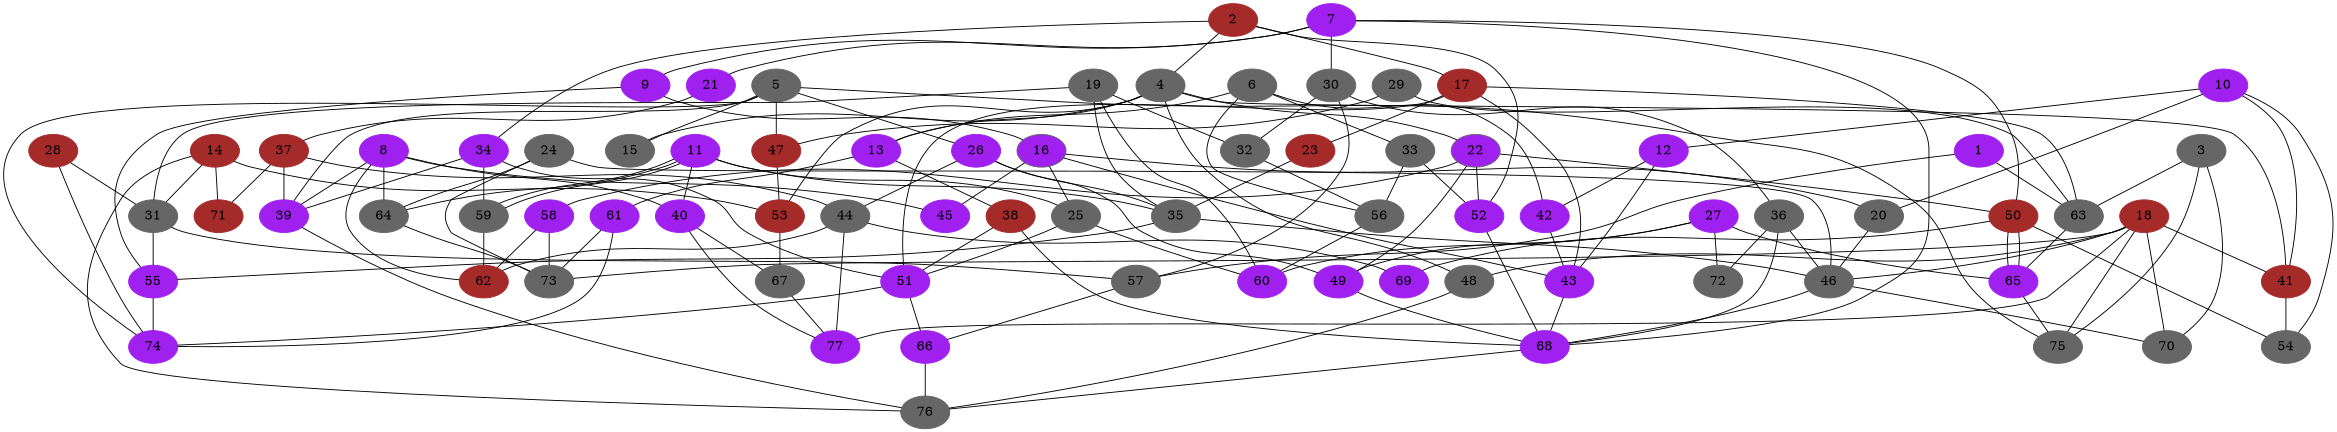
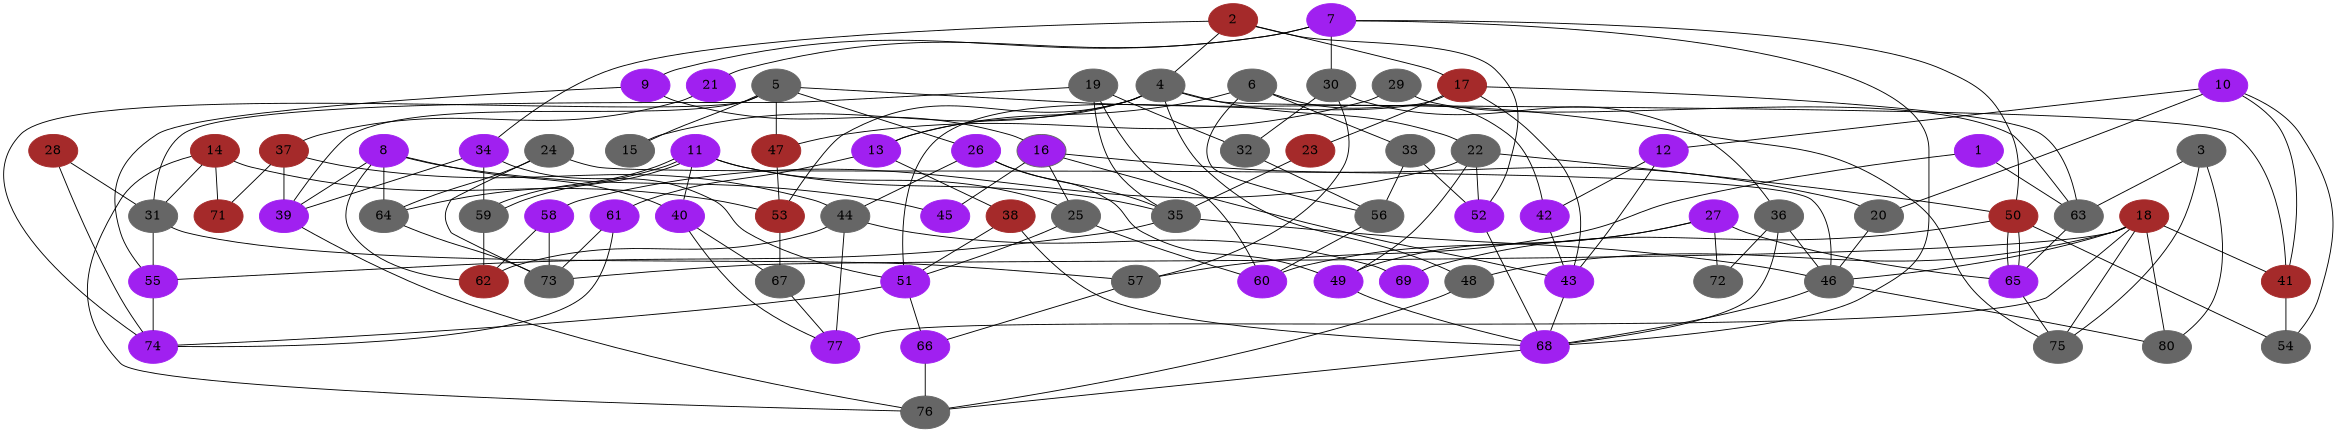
node "22": fillcolor purple -> gray40
node "70": label "70" -> "80"
